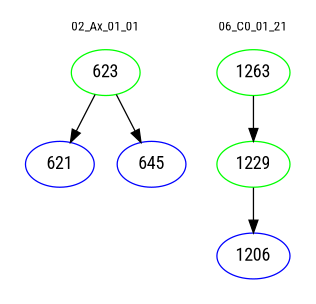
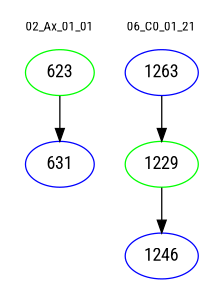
node "1263": color green -> blue
node "621": label "621" -> "631"
node "645": removed
node "1206": label "1206" -> "1246"
